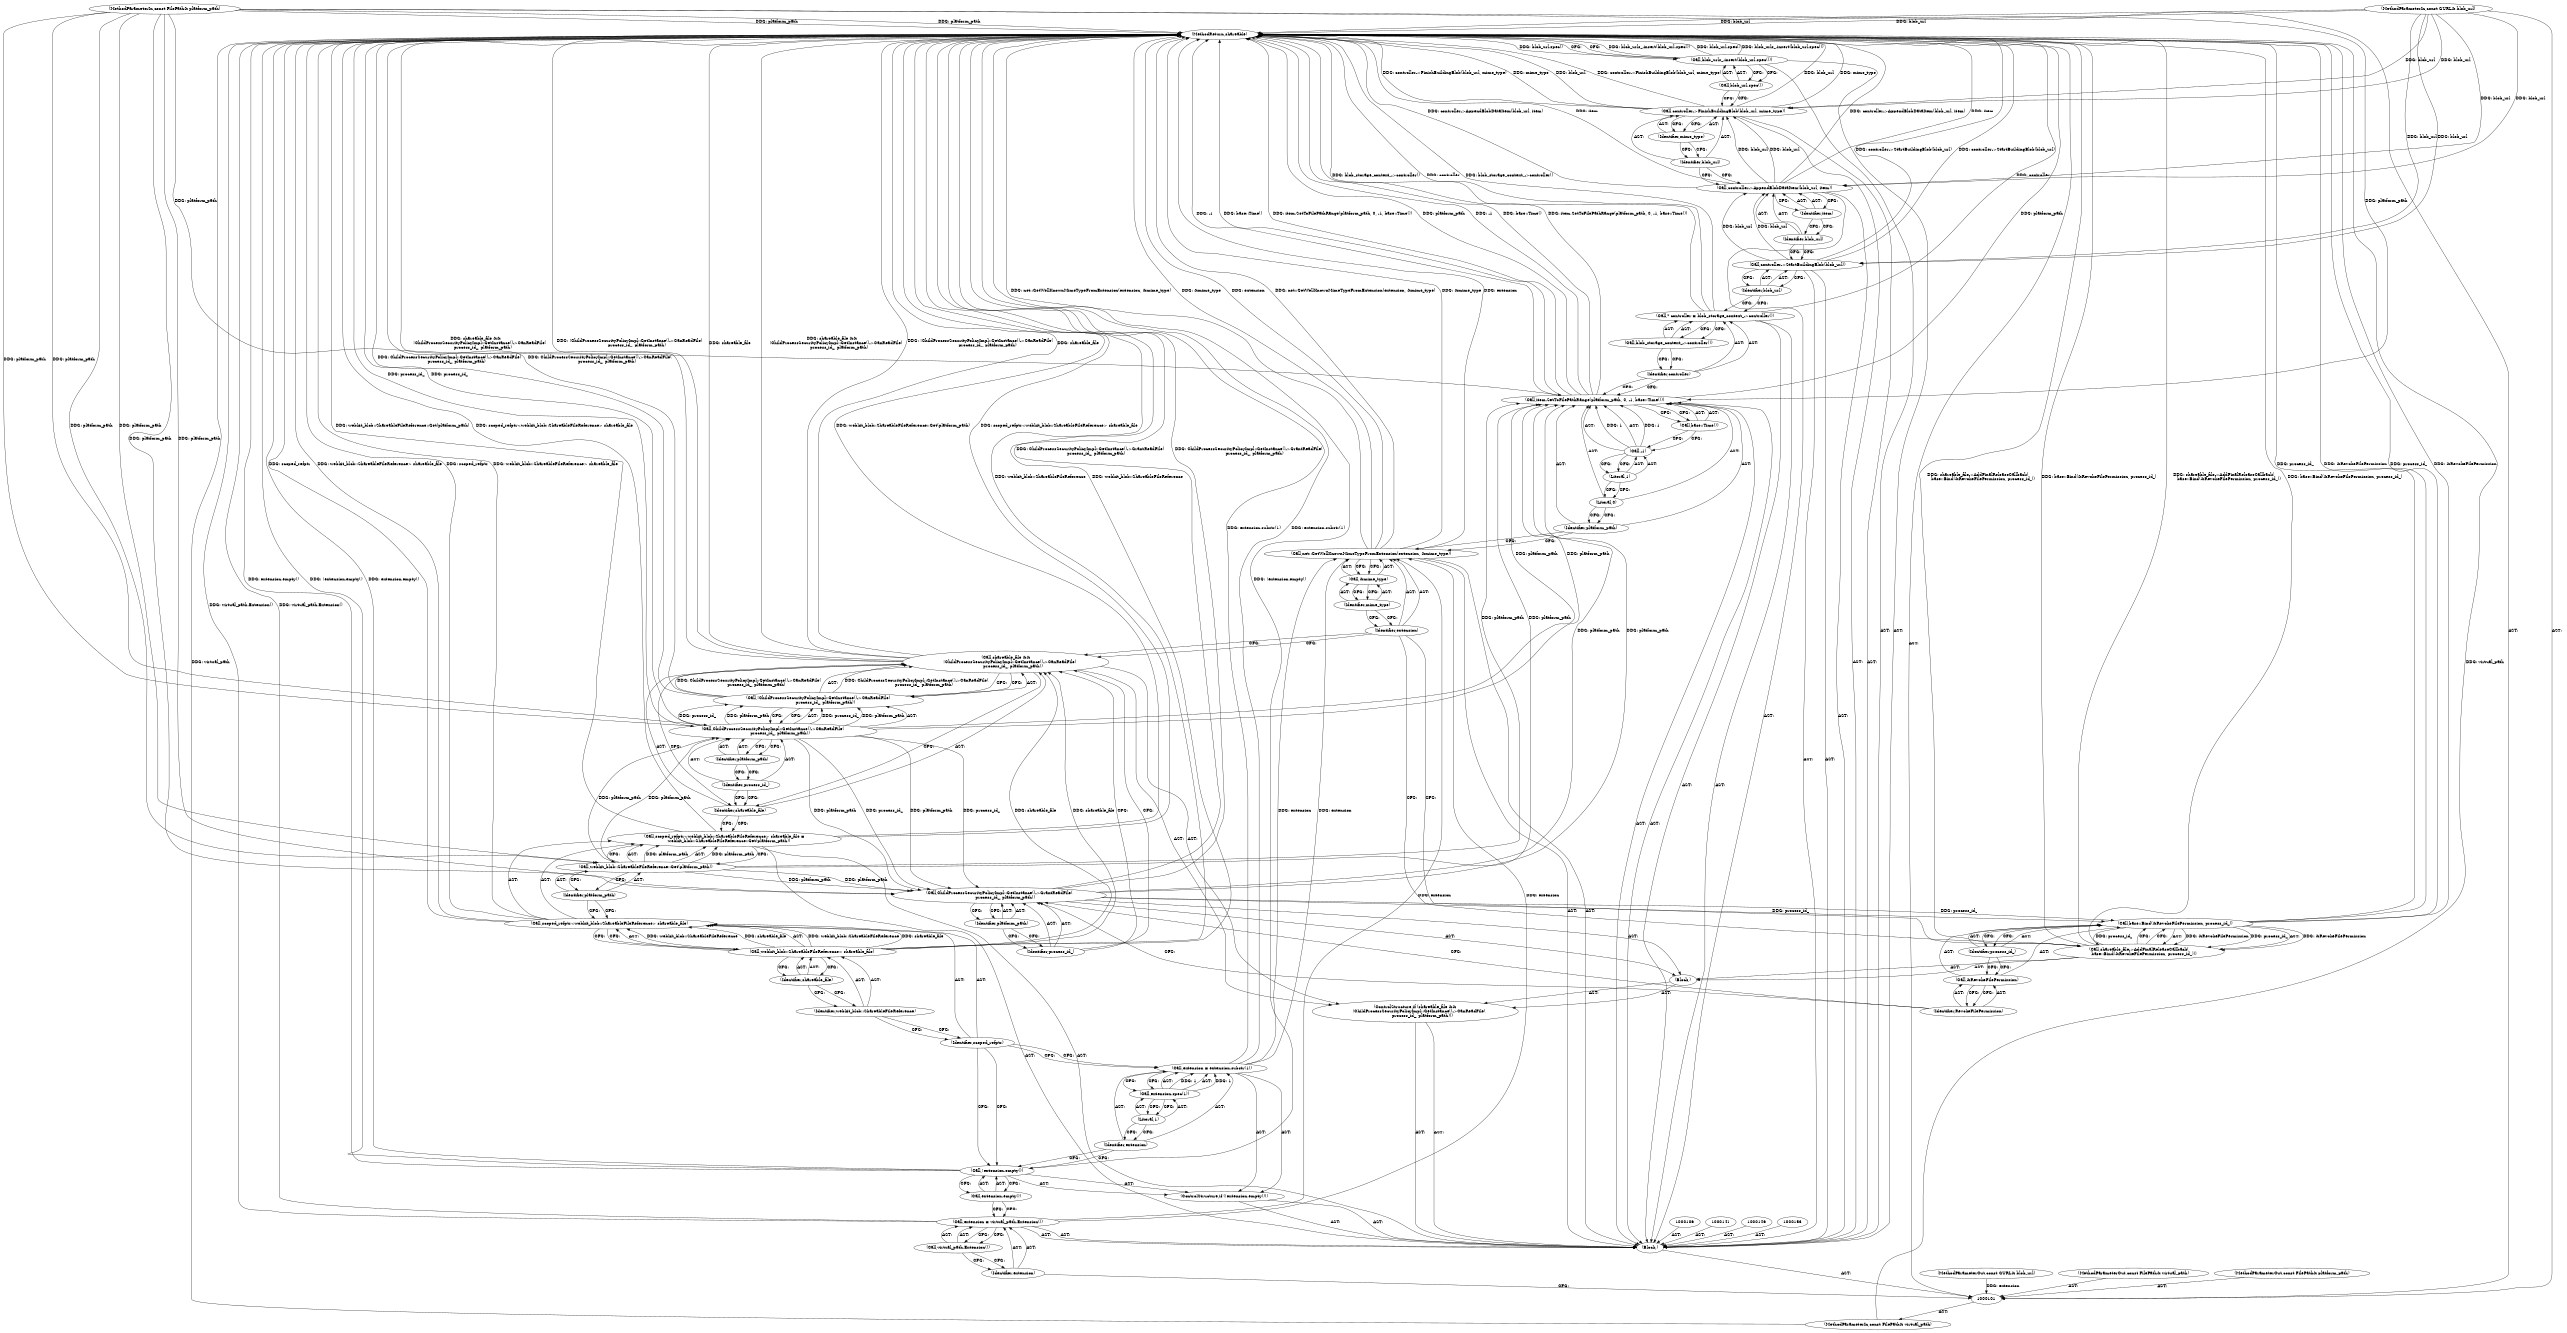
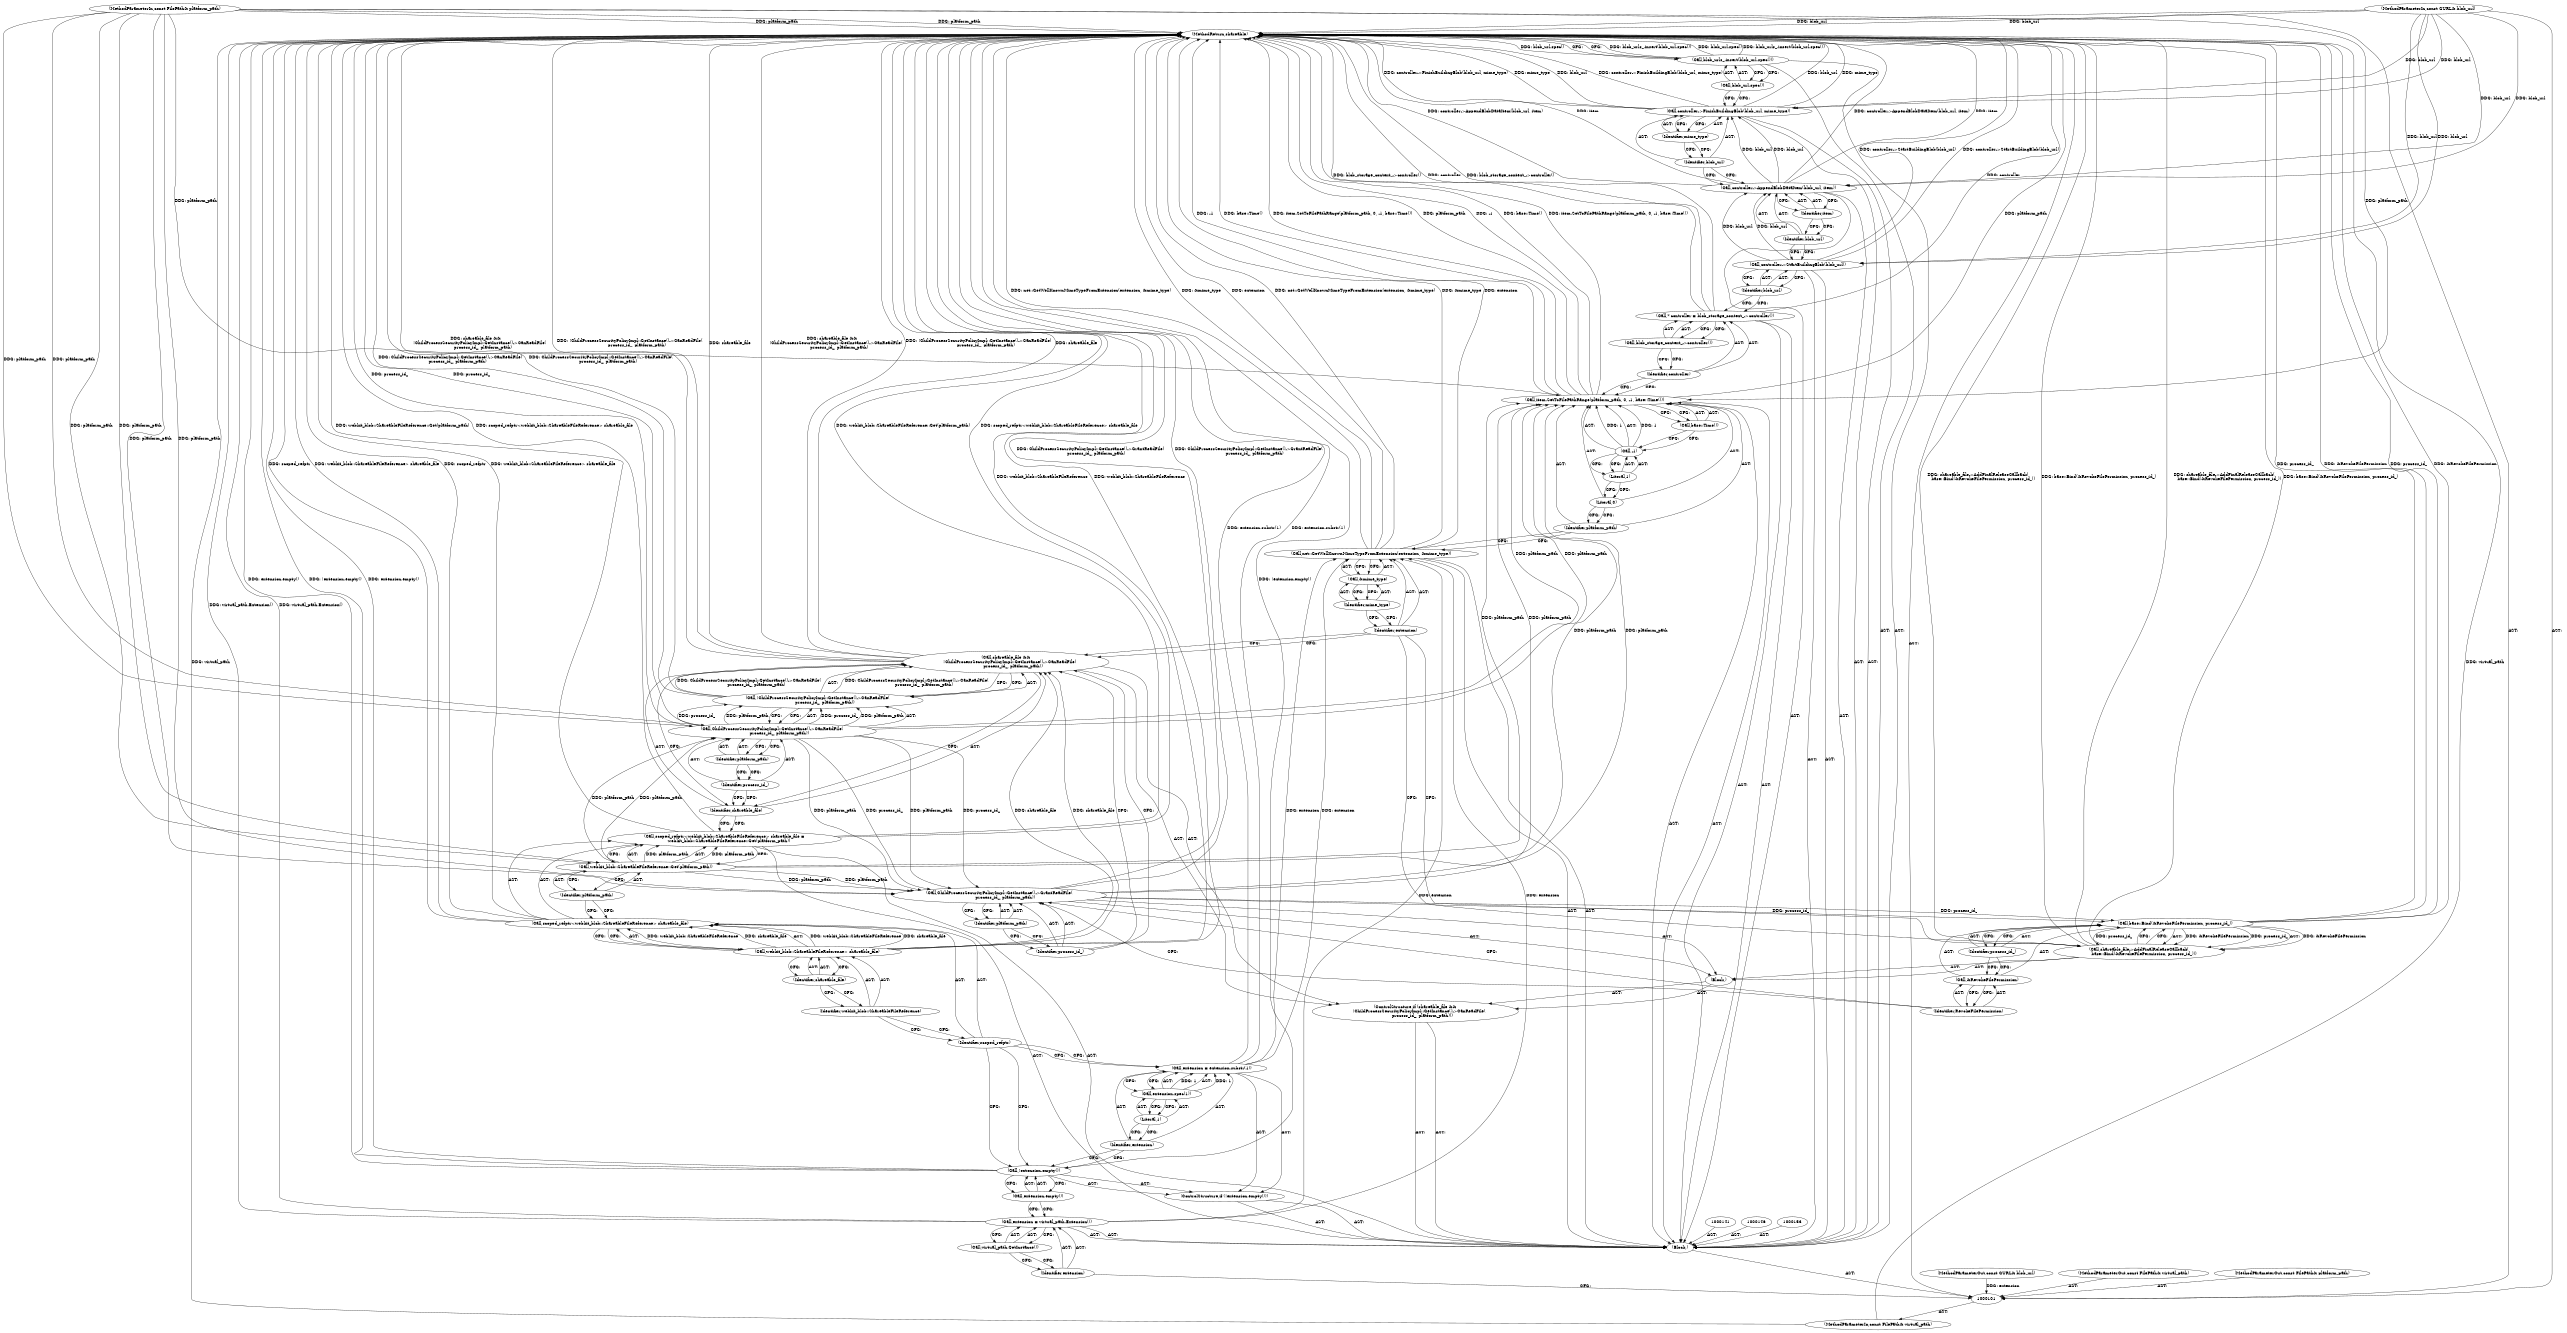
node "1000106": removed
node "(Call,virtual_path.Extension())": label "(Call,virtual_path.Extension())" -> "(Call,virtual_path.GetInstance())"
